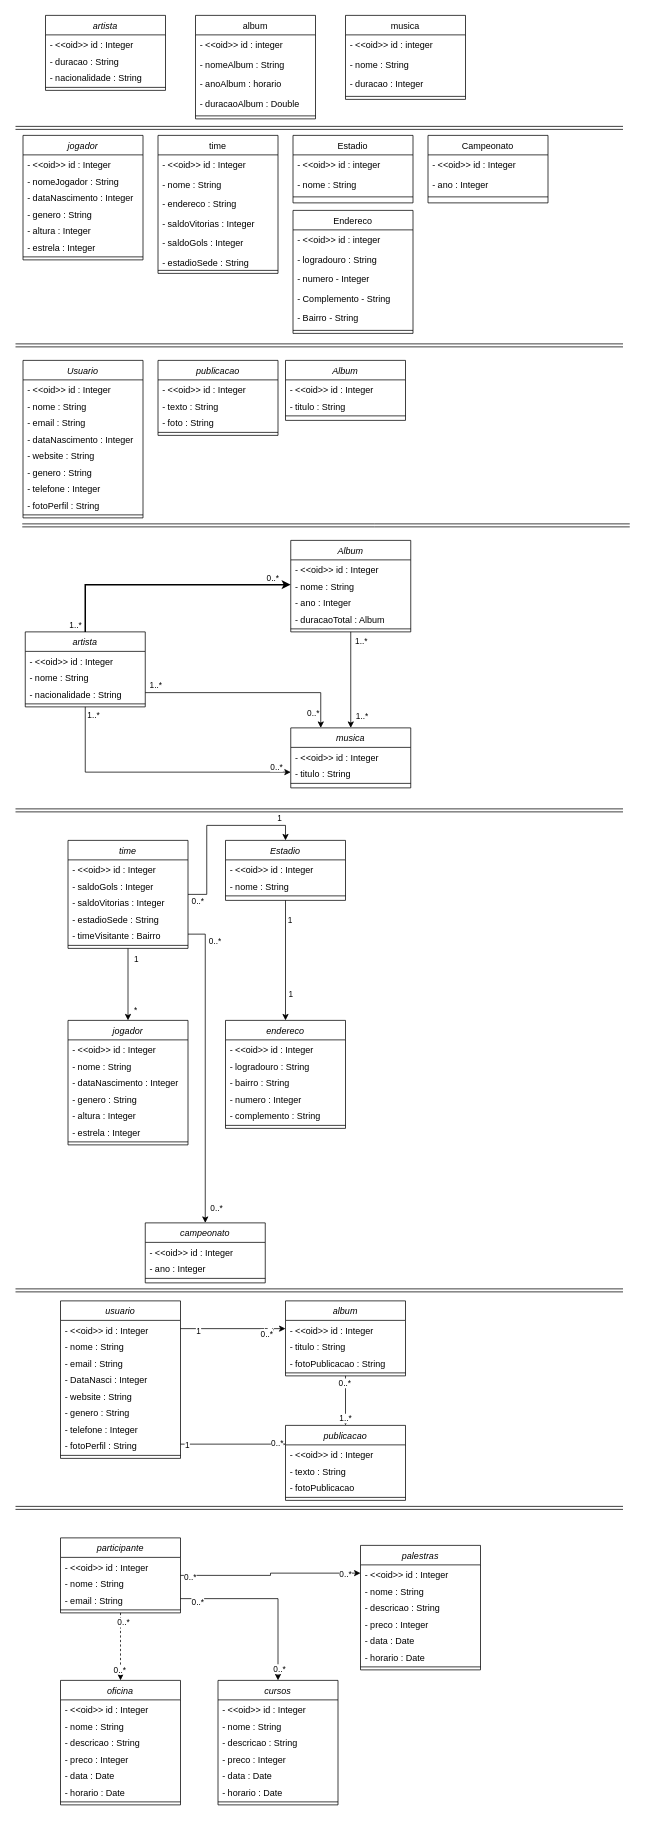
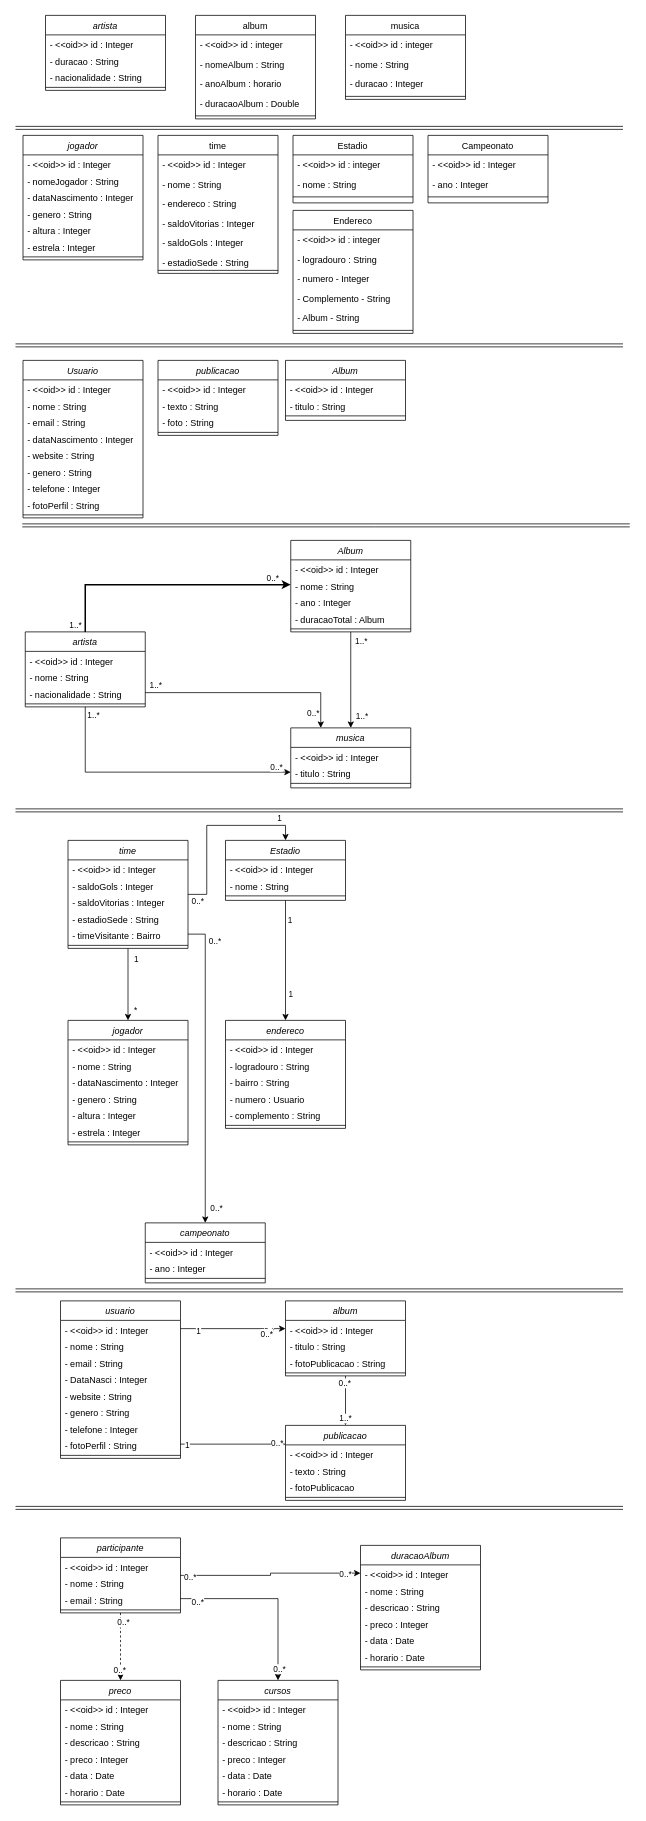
node "- Bairro - String": label "- Bairro - String" -> "- Album - String"
node "- numero : Integer": label "- numero : Integer" -> "- numero : Usuario"
node "palestras": label "palestras" -> "duracaoAlbum"
node "oficina": label "oficina" -> "preco"
